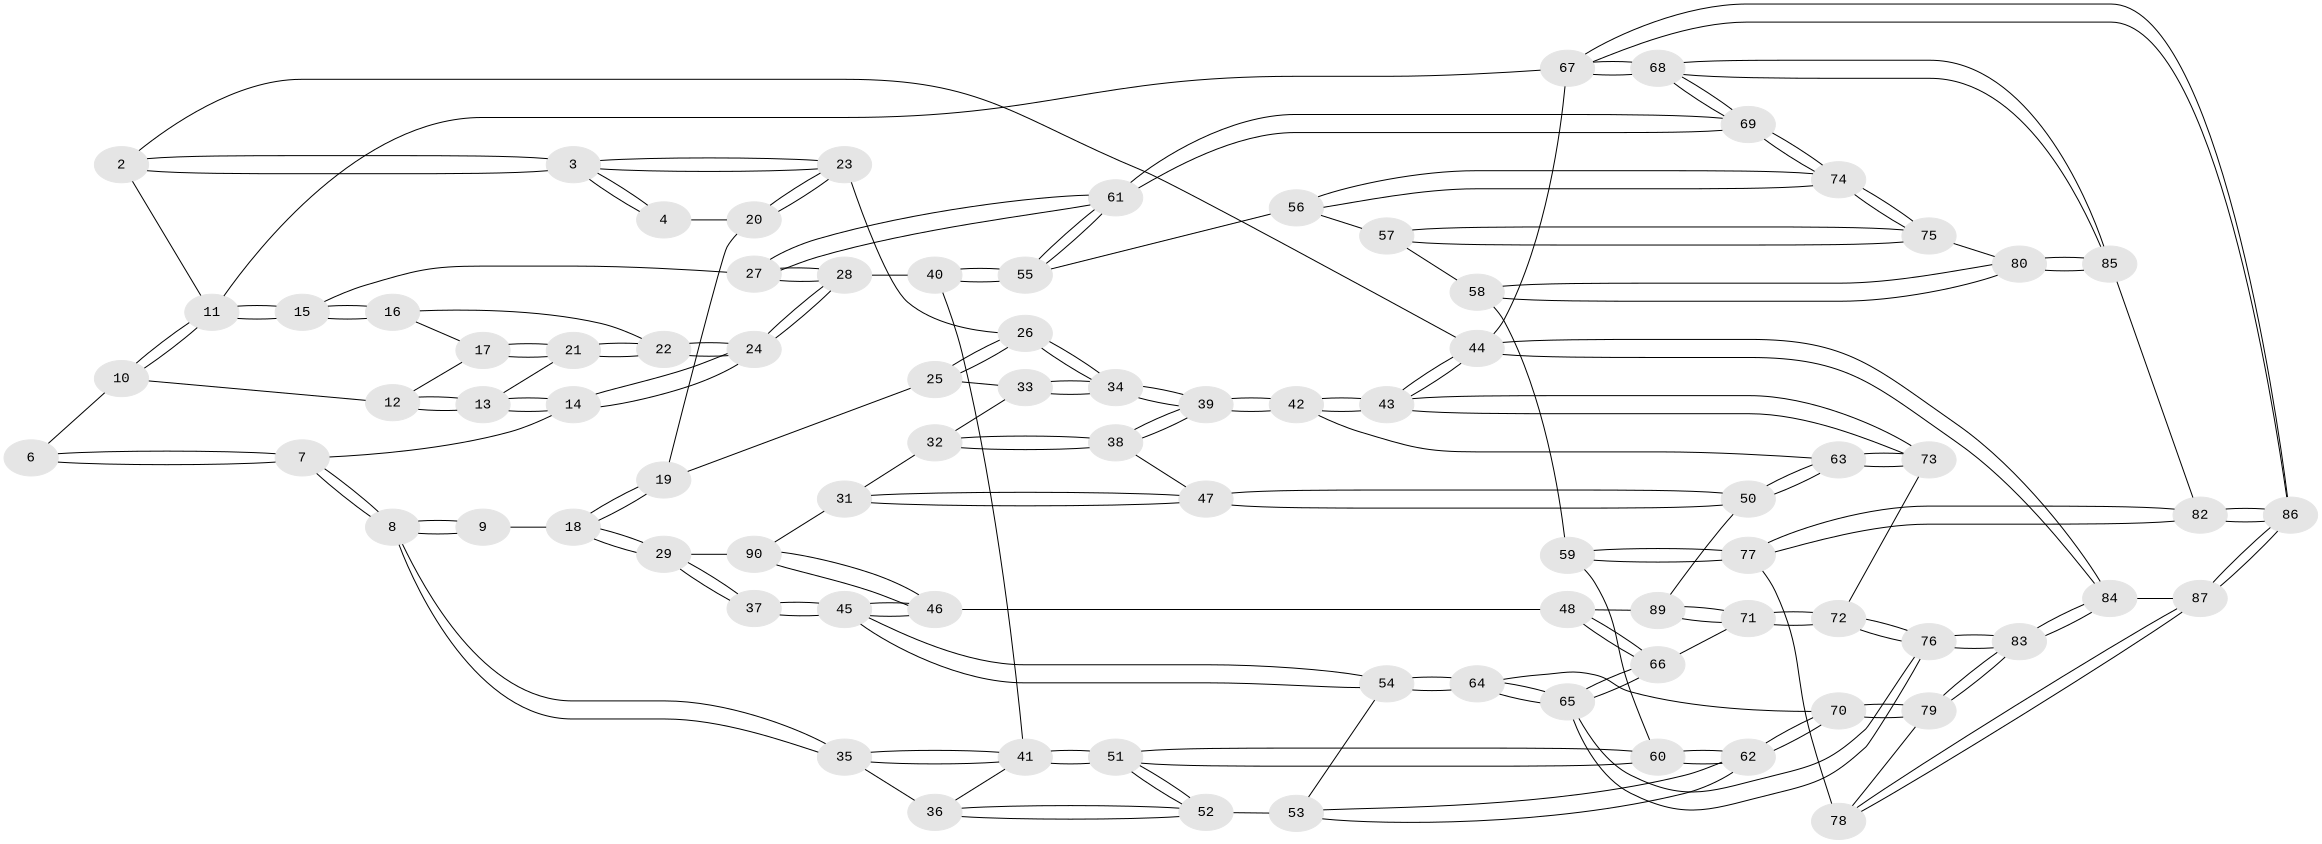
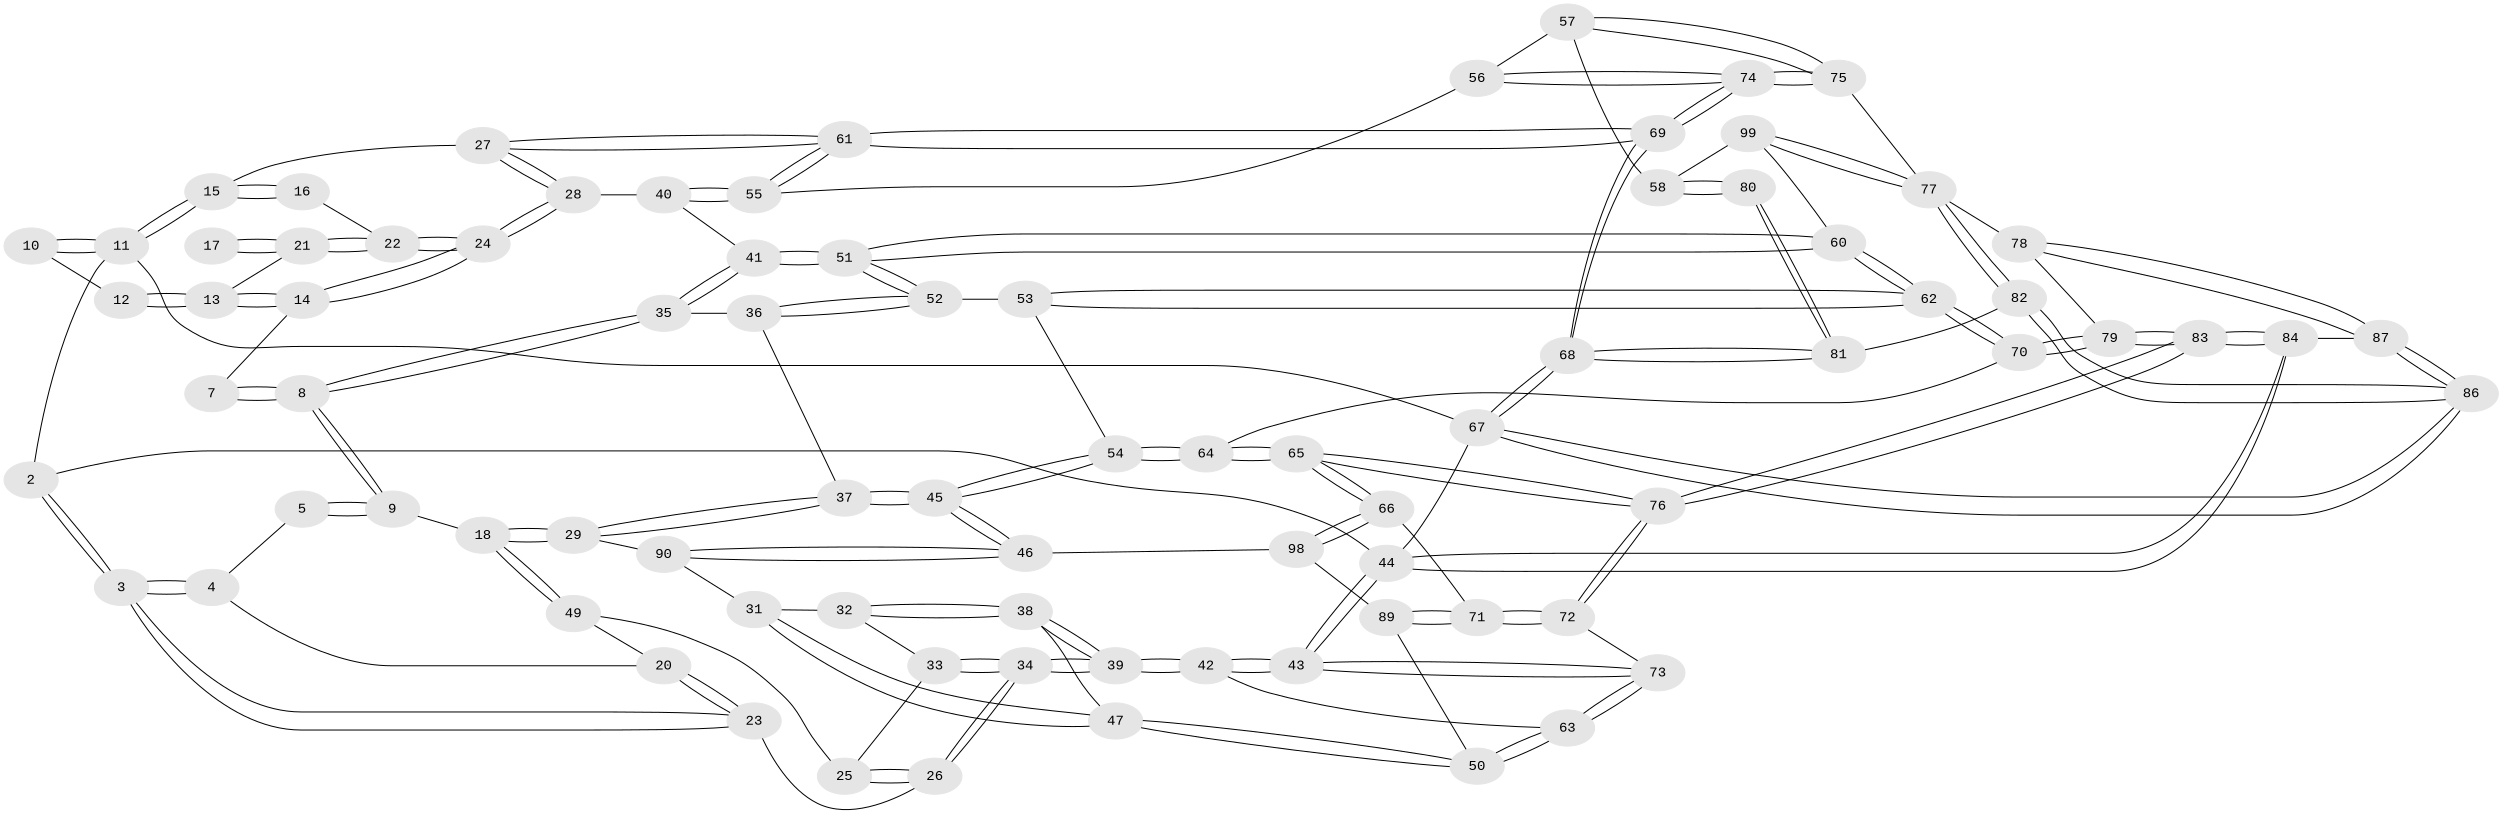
edge "75" -- "80": now "75" -- "77"
node "85": label "85" -> "81"
edge "16" -- "17": removed
edge "17" -- "12": removed
node "6": removed
node "19": label "19" -> "49"
node "5": added
node "59": label "59" -> "99"
node "48": label "48" -> "98"
edge "41" -- "36": now "37" -- "36"
